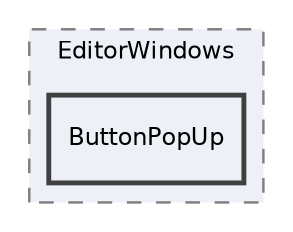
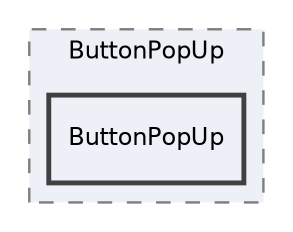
cluster "EditorWindows": label "EditorWindows" -> "ButtonPopUp"
